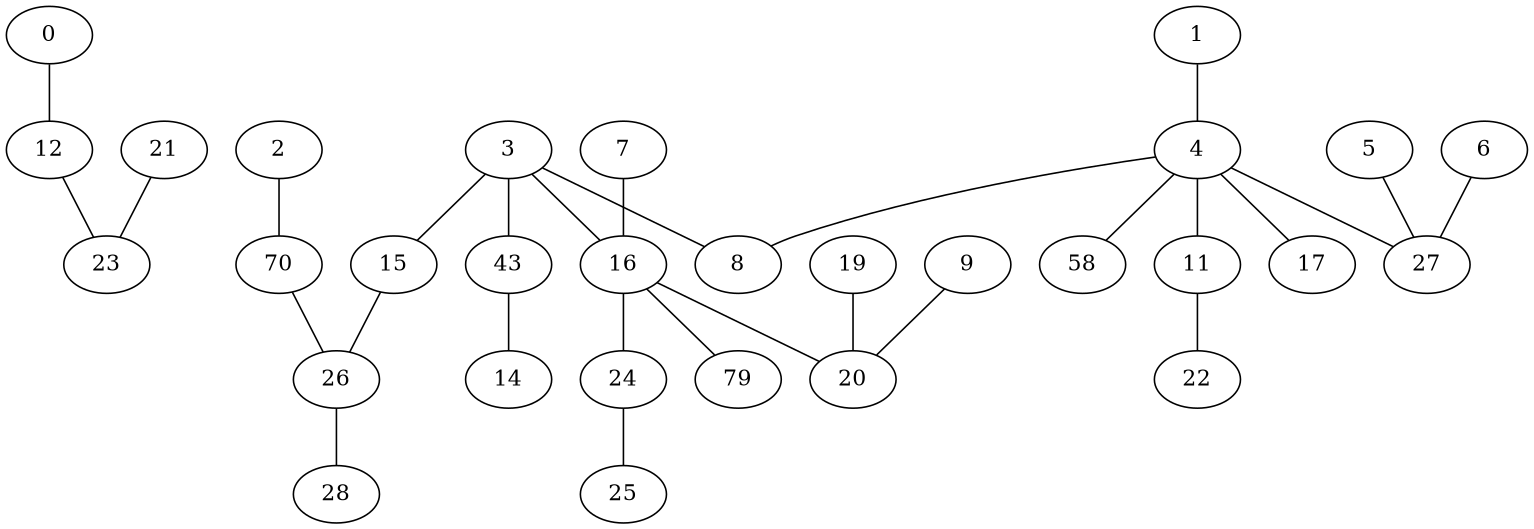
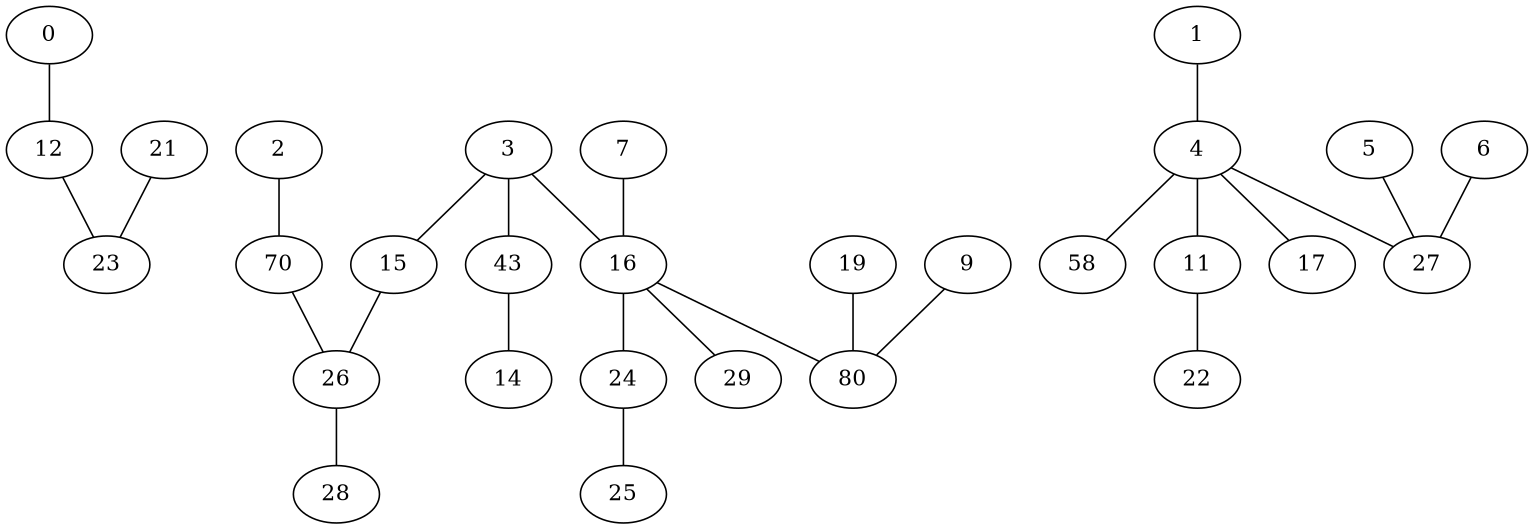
node "8": removed
node "79": label "79" -> "29"
node "20": label "20" -> "80"
